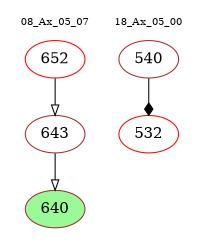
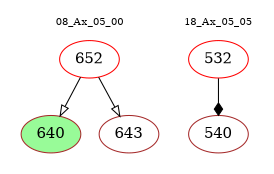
cluster "08_Ax_05_07": label "08_Ax_05_07" -> "08_Ax_05_00"
cluster "18_Ax_05_00": label "18_Ax_05_00" -> "18_Ax_05_05"
edge "540" -> "532": reversed
edge "643" -> "640": now "652" -> "640"
